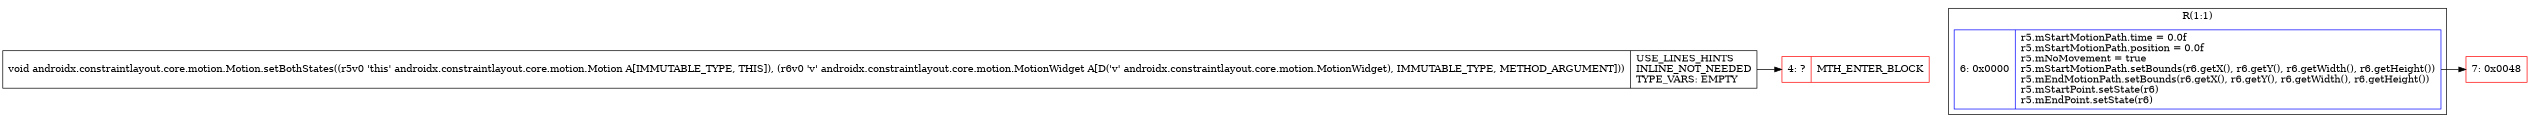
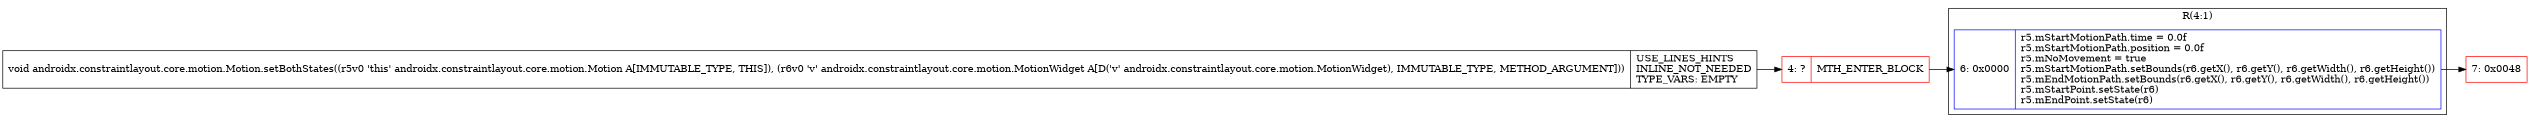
cluster "R(1:1)": label "R(1:1)" -> "R(4:1)"
edge "4: ?" -> "6: 0x0000": added
